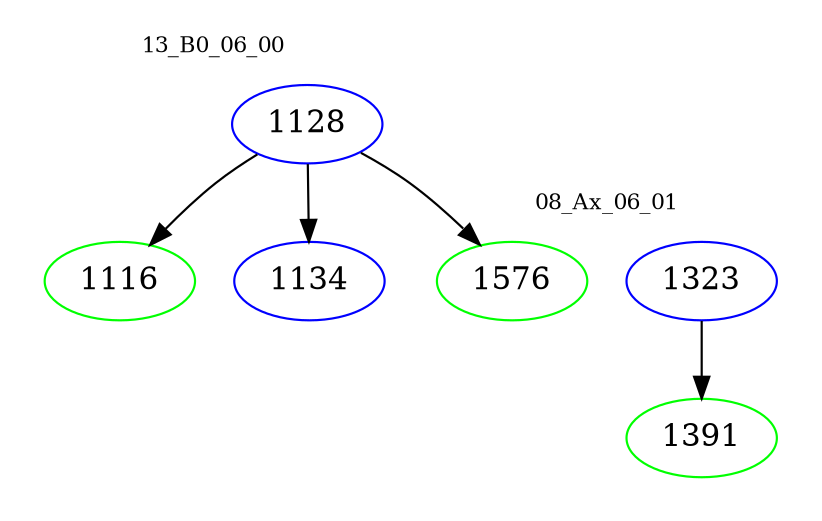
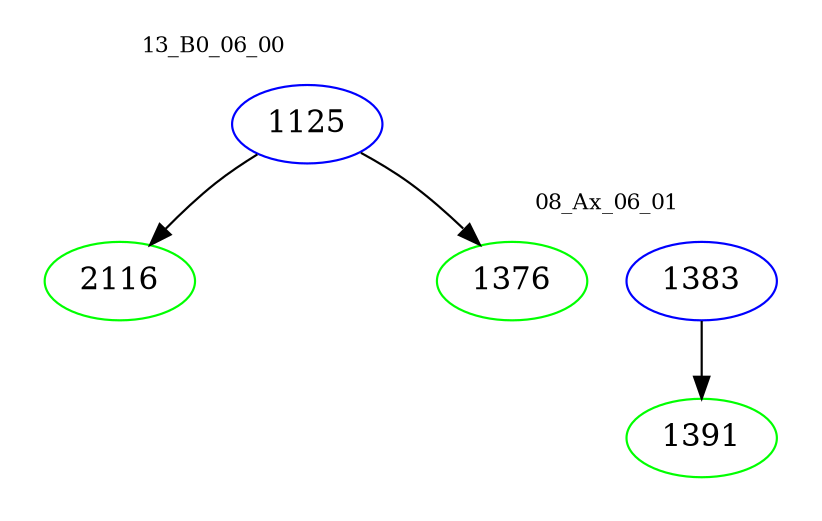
node "1128": label "1128" -> "1125"
node "1116": label "1116" -> "2116"
node "1134": removed
node "1576": label "1576" -> "1376"
node "1323": label "1323" -> "1383"
